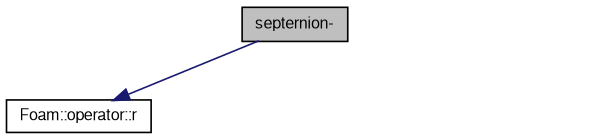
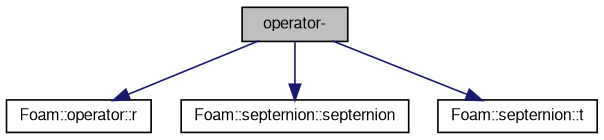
node "septernion-": label "septernion-" -> "operator-"
node "Foam::septernion::septernion": added
node "Foam::septernion::t": added
